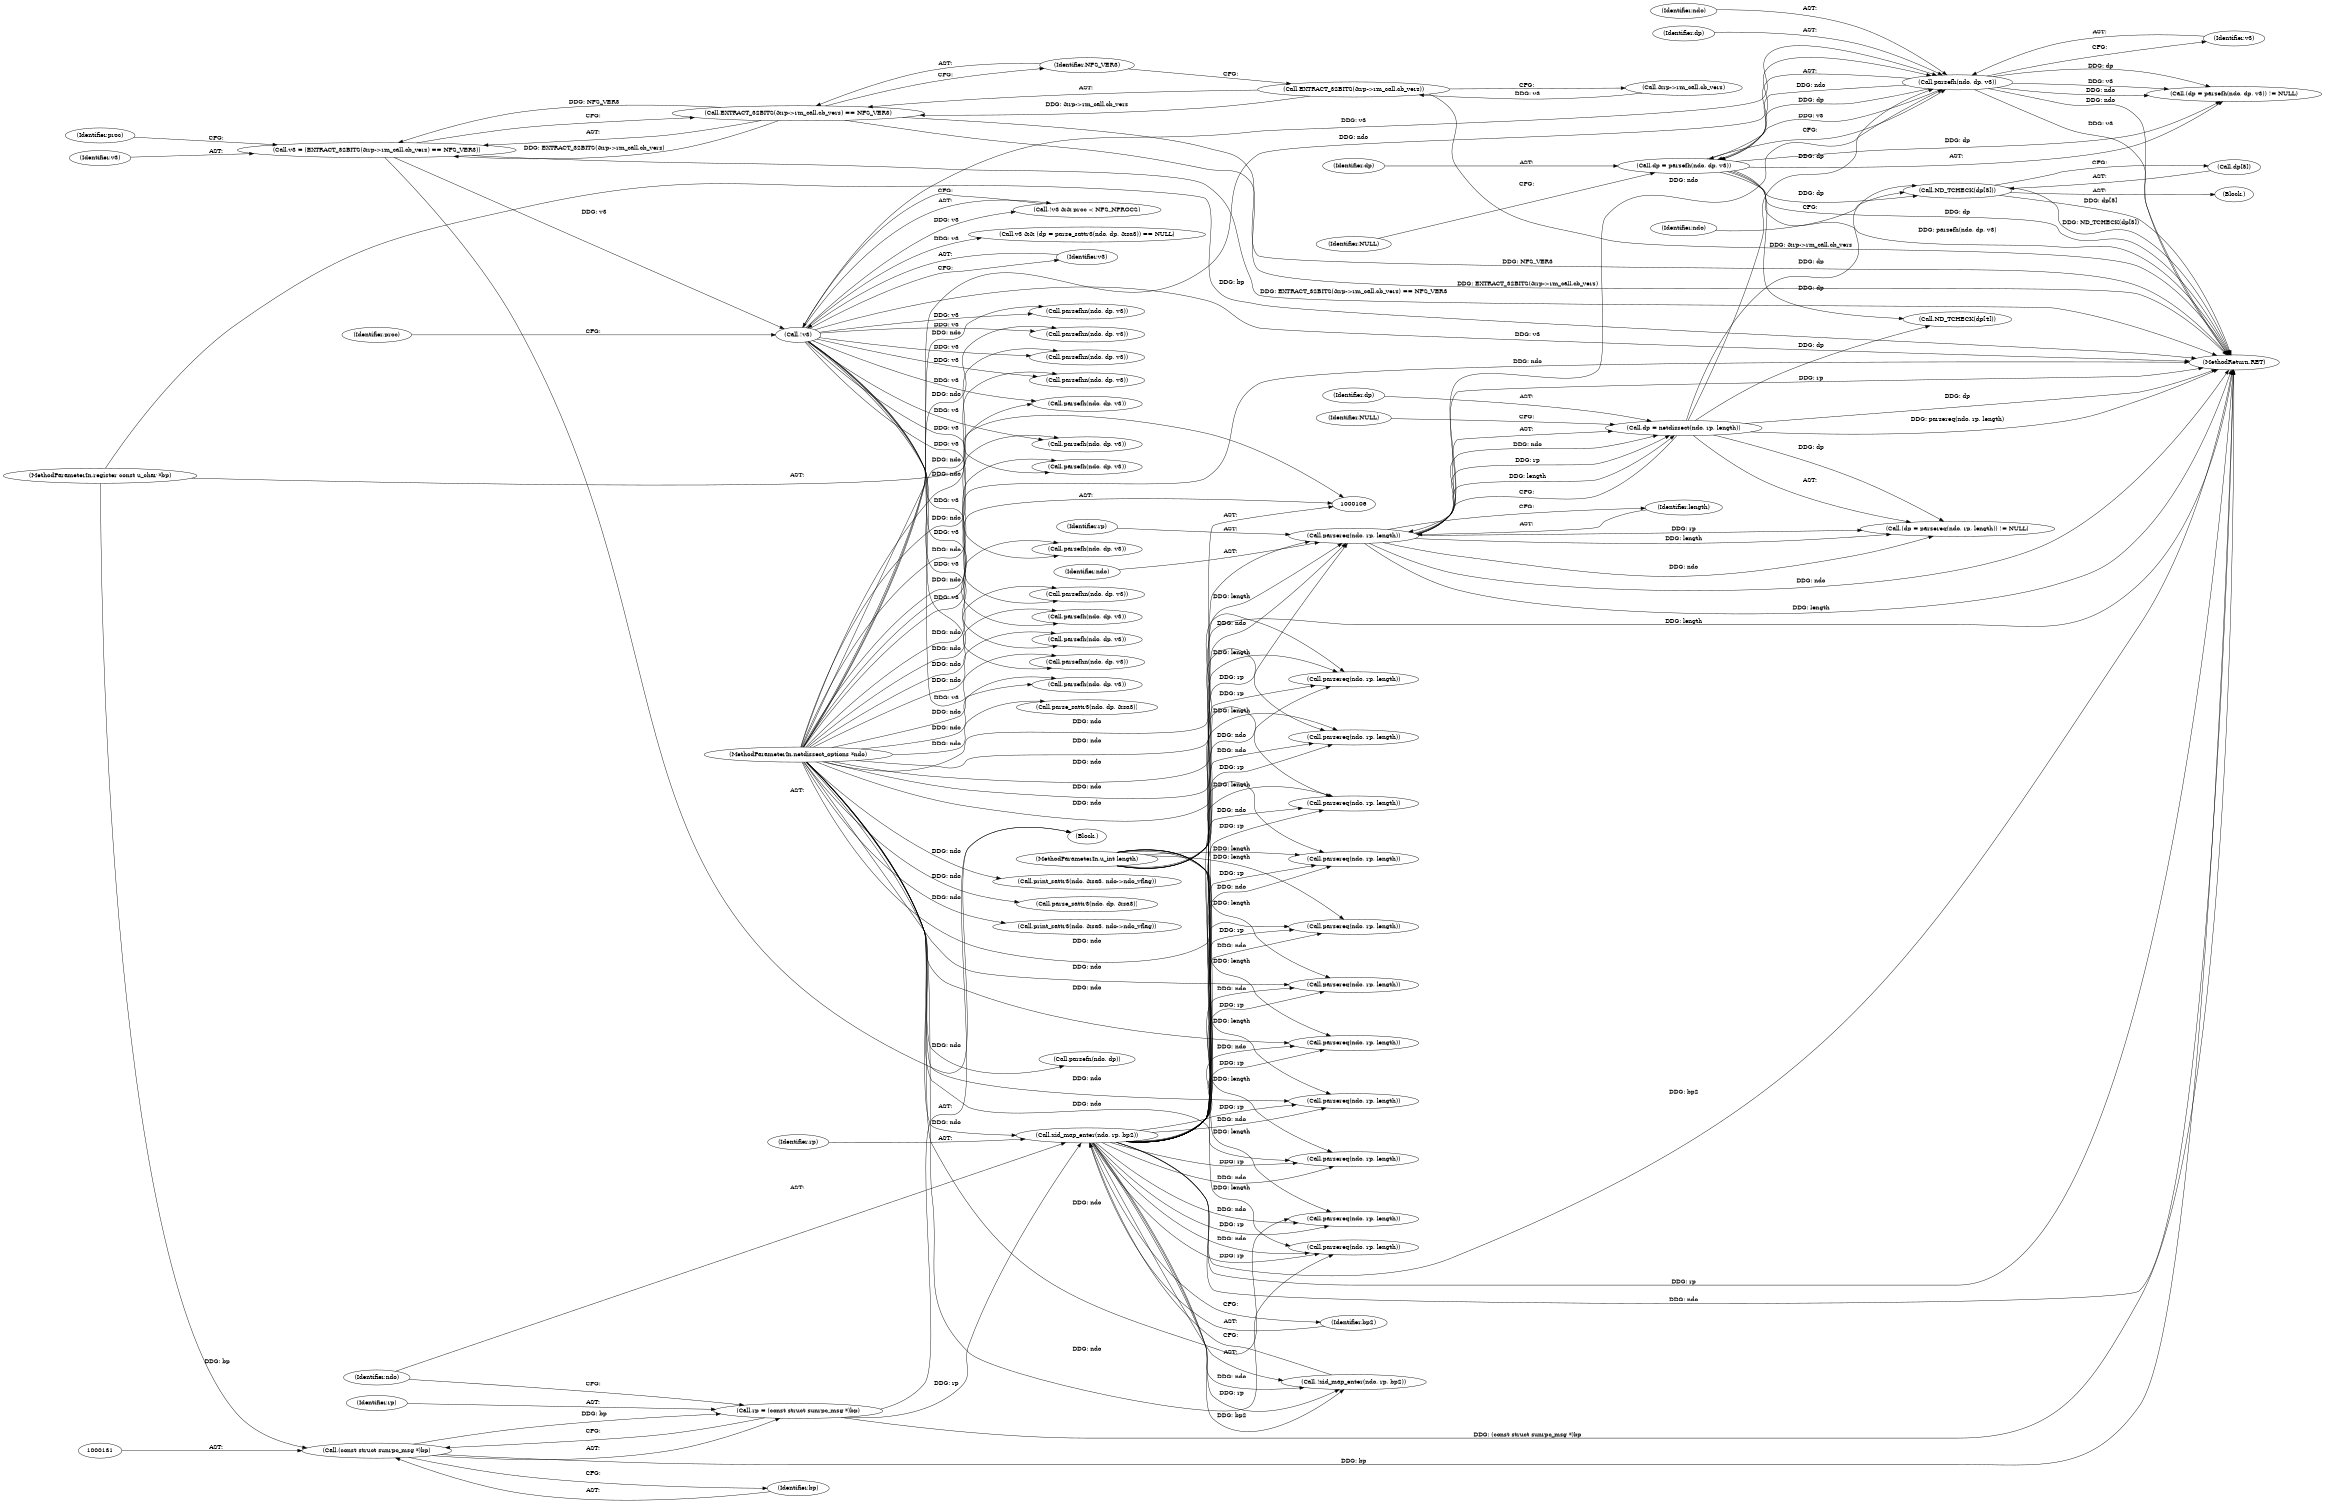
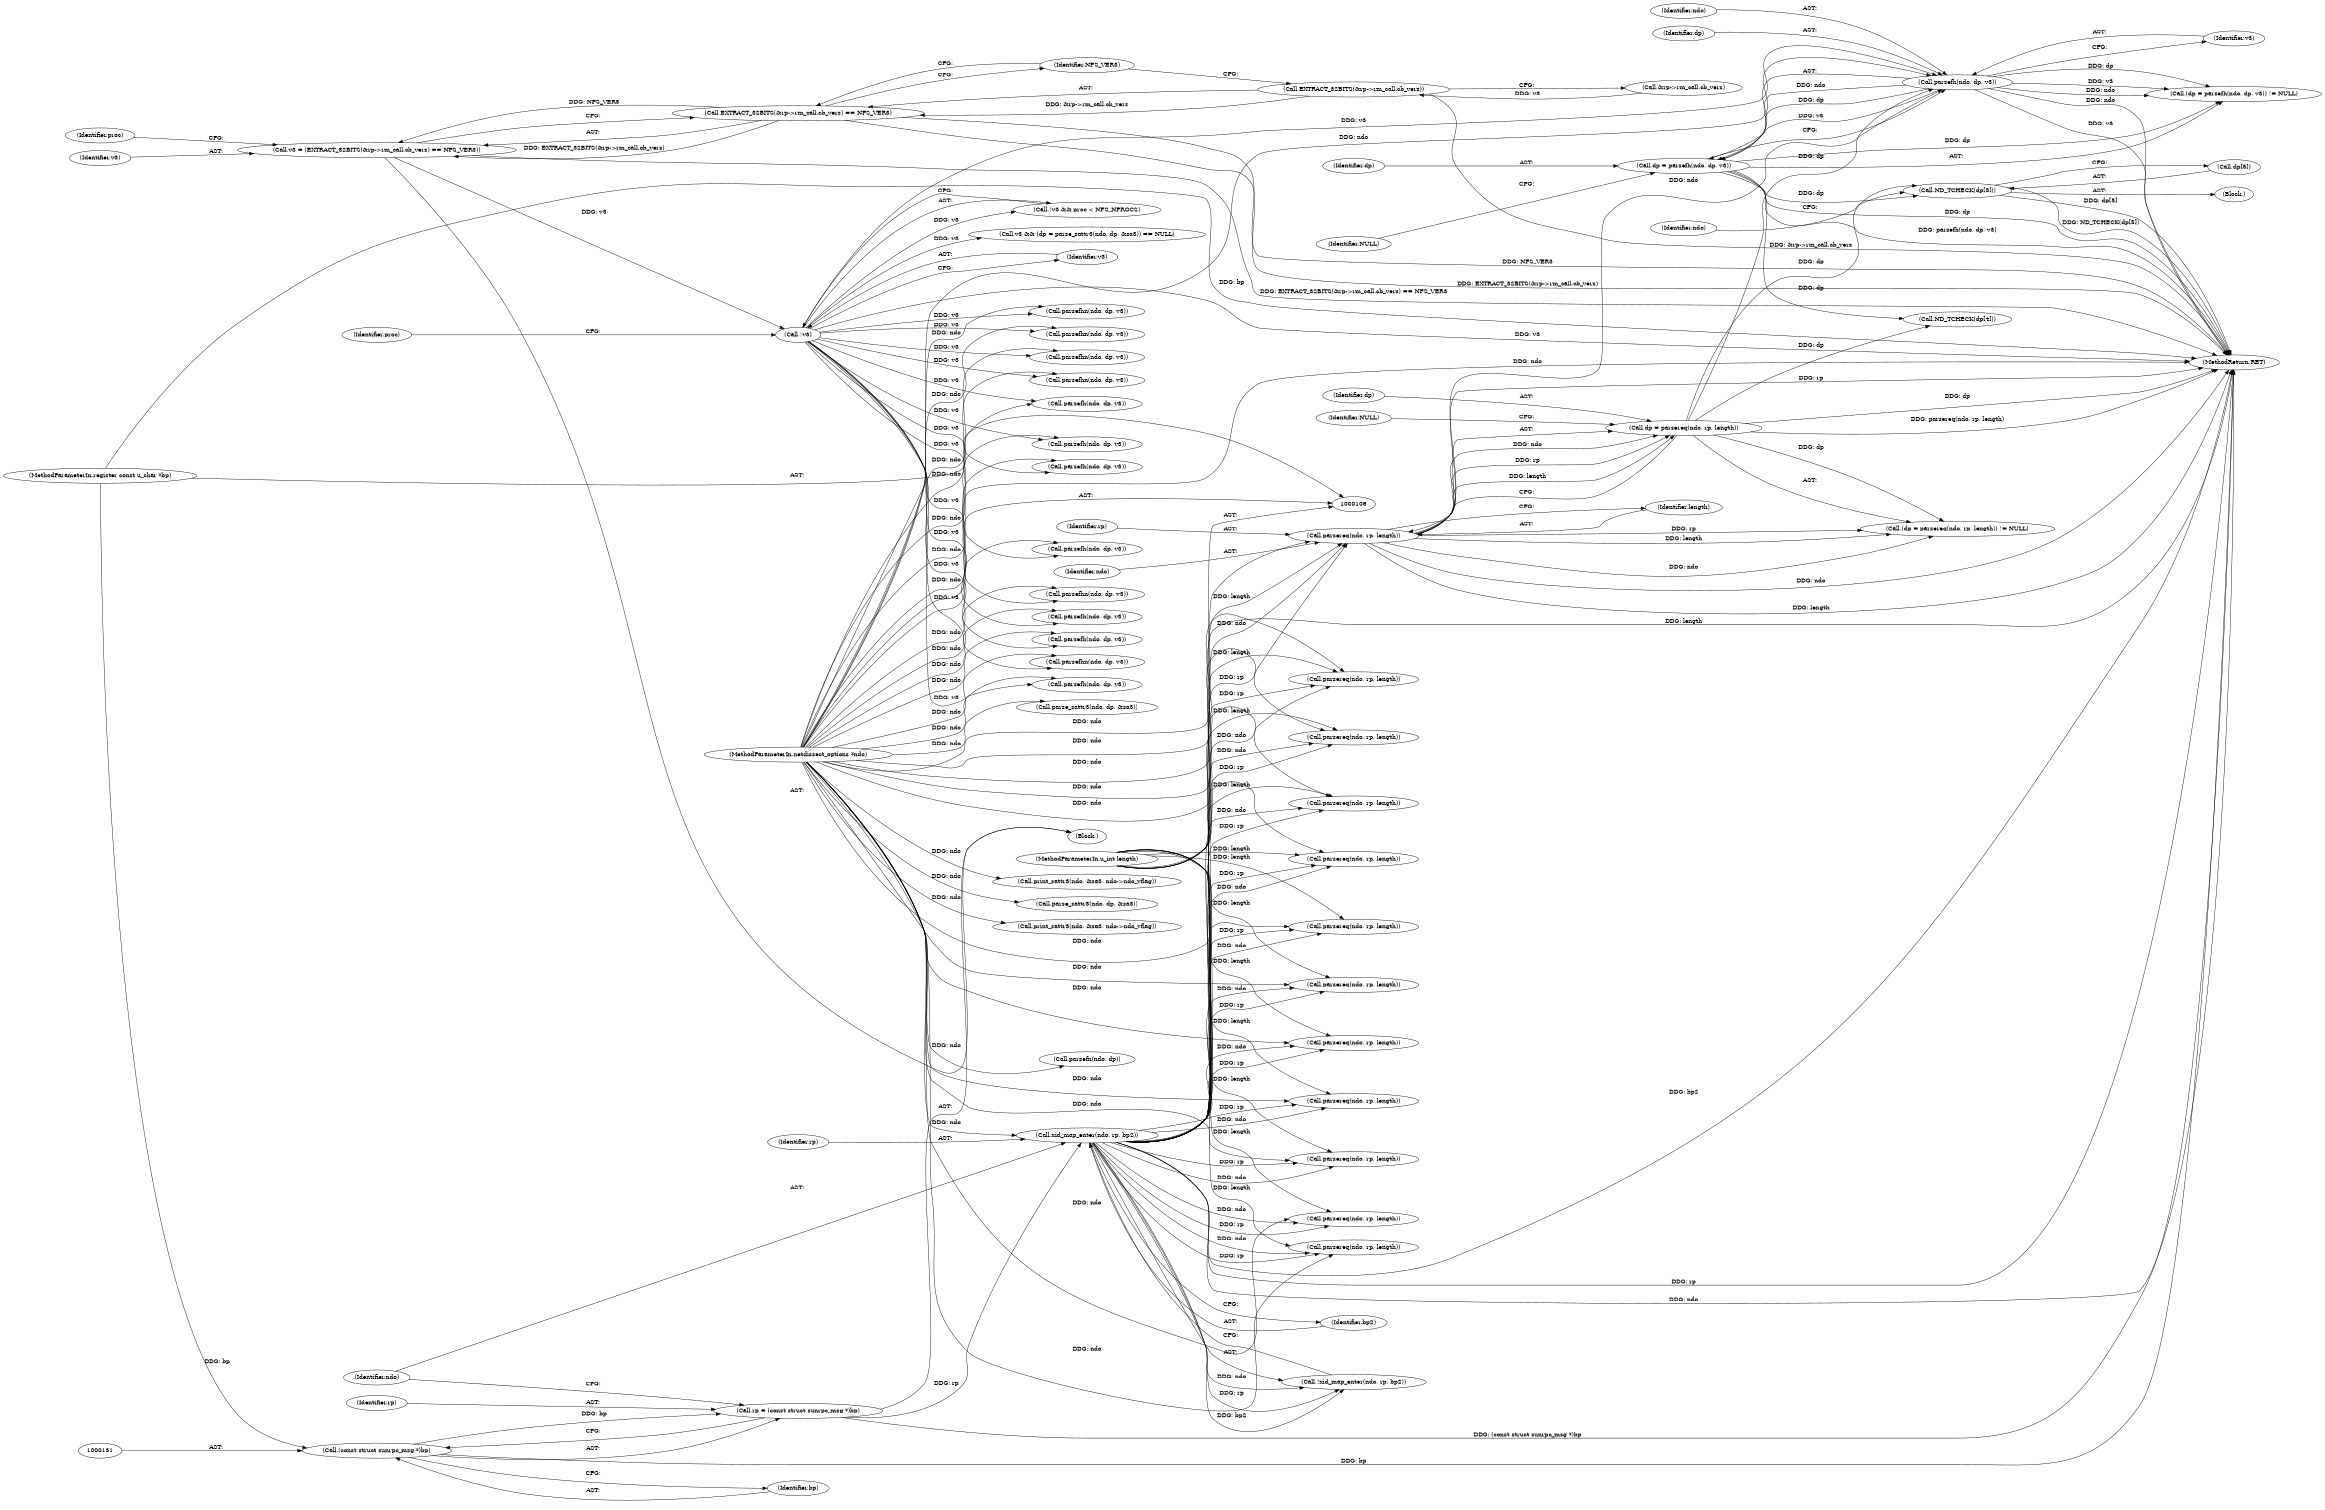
edge "(Identifier,NFS_VER3)" -> "(Call,EXTRACT_32BITS(&rp->rm_call.cb_vers) == NFS_VER3)": label "AST: " -> "CFG: "
node "(Call,dp = netdissect(ndo, rp, length))": label "(Call,dp = netdissect(ndo, rp, length))" -> "(Call,dp = parsereq(ndo, rp, length))"
